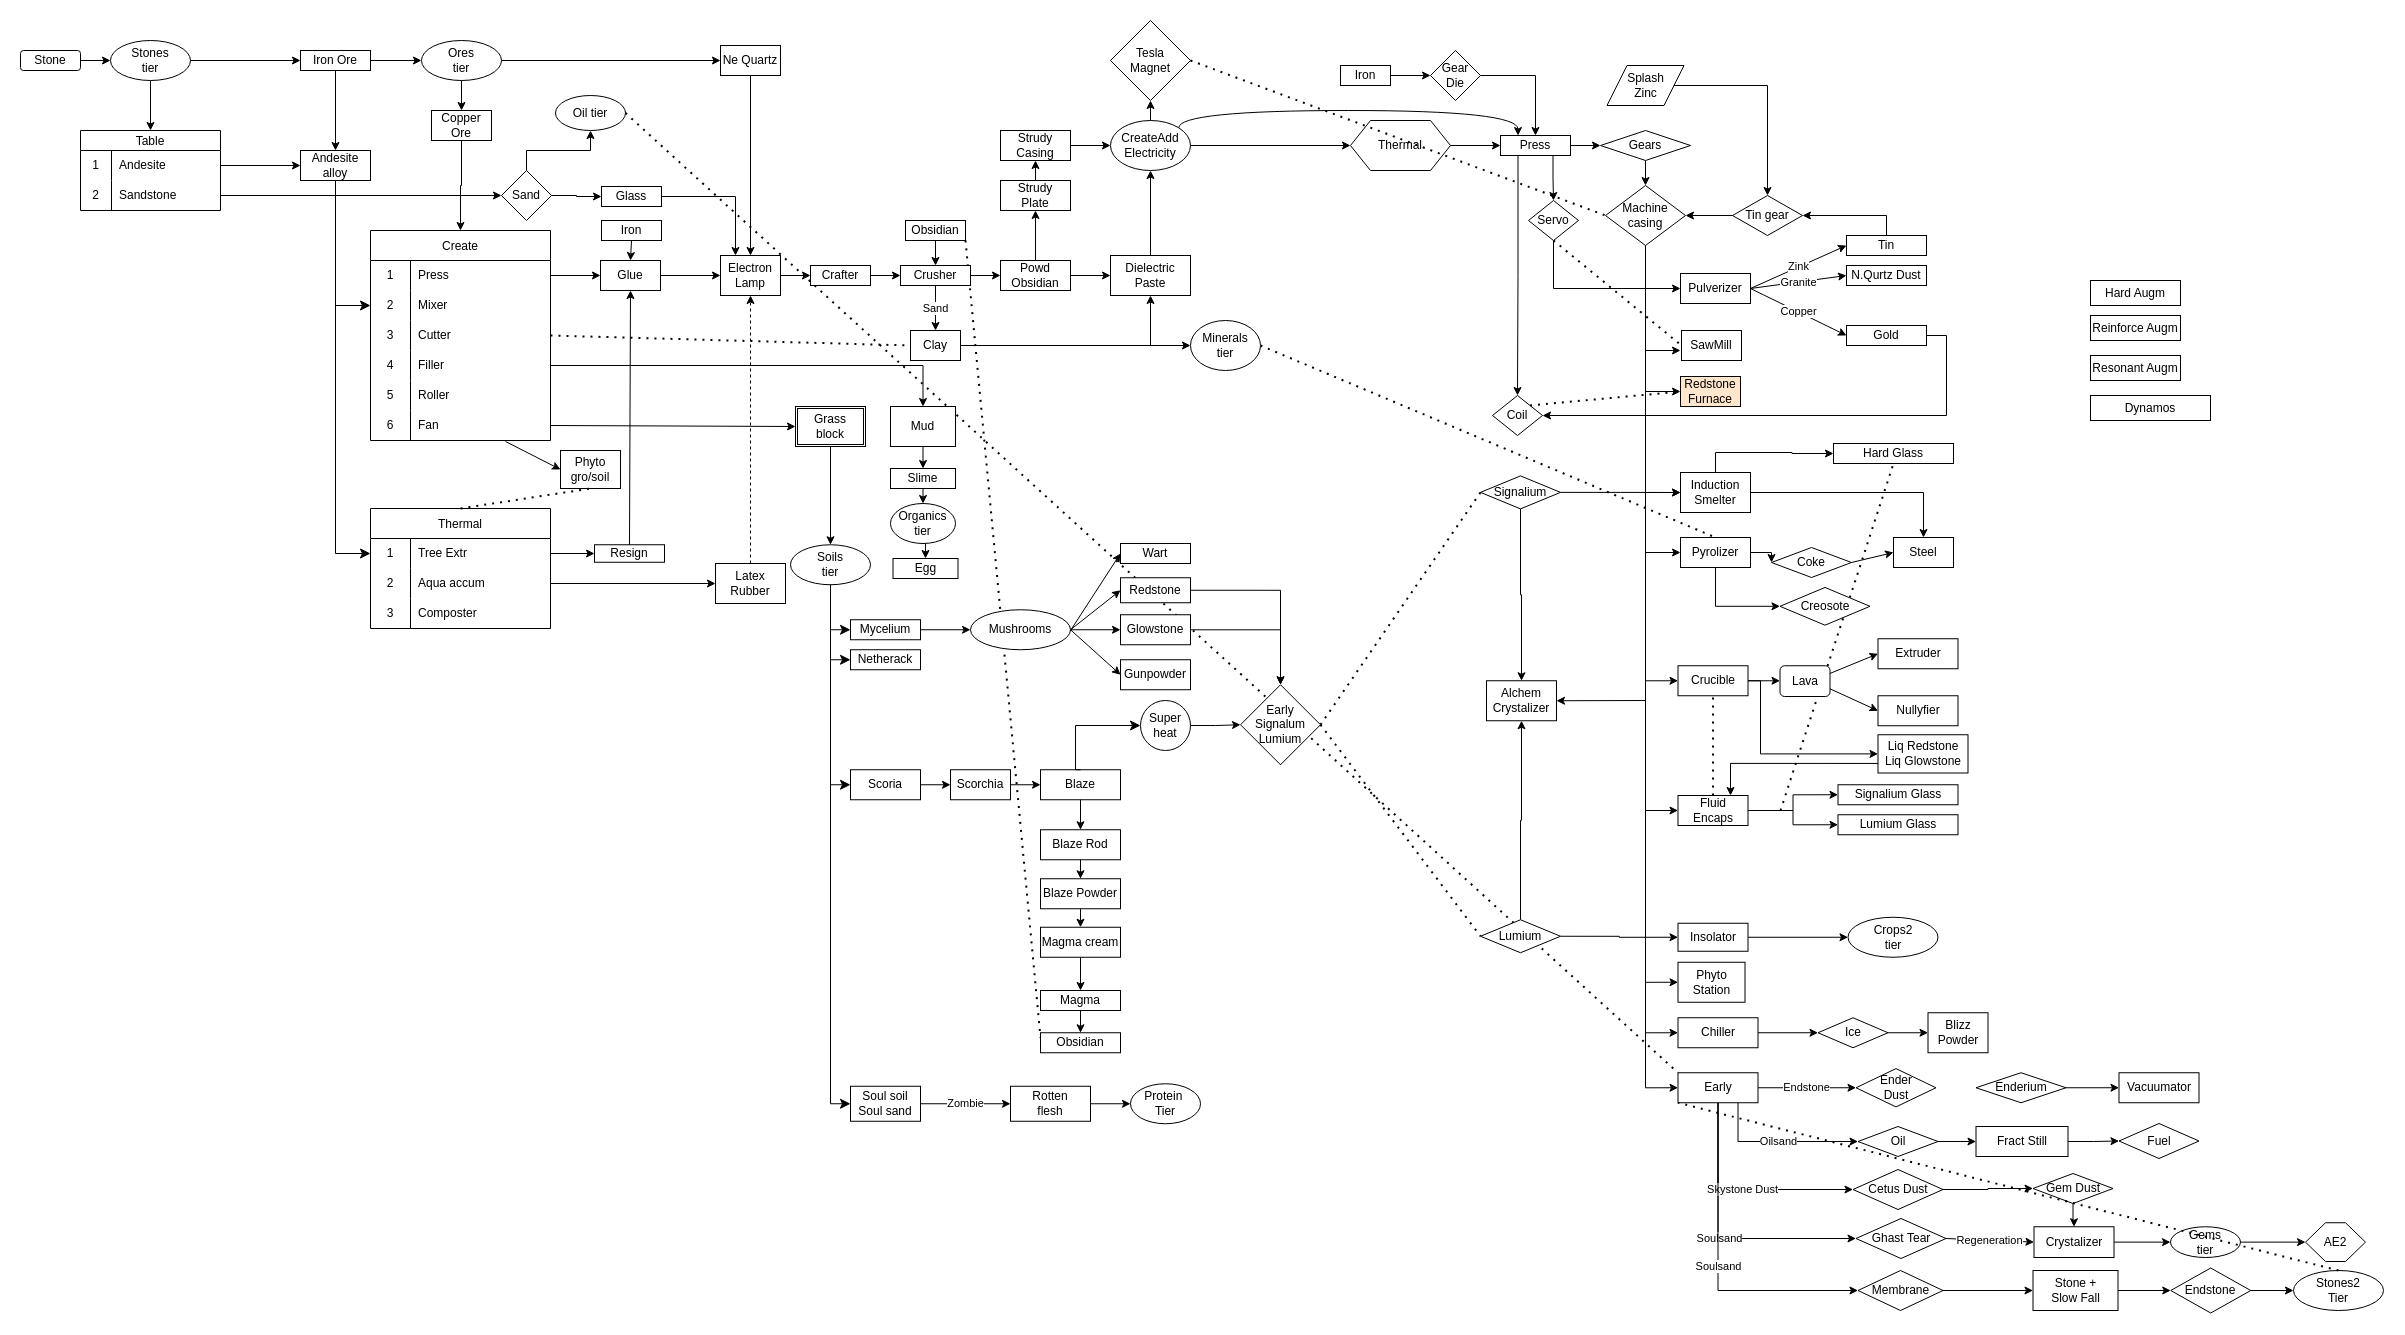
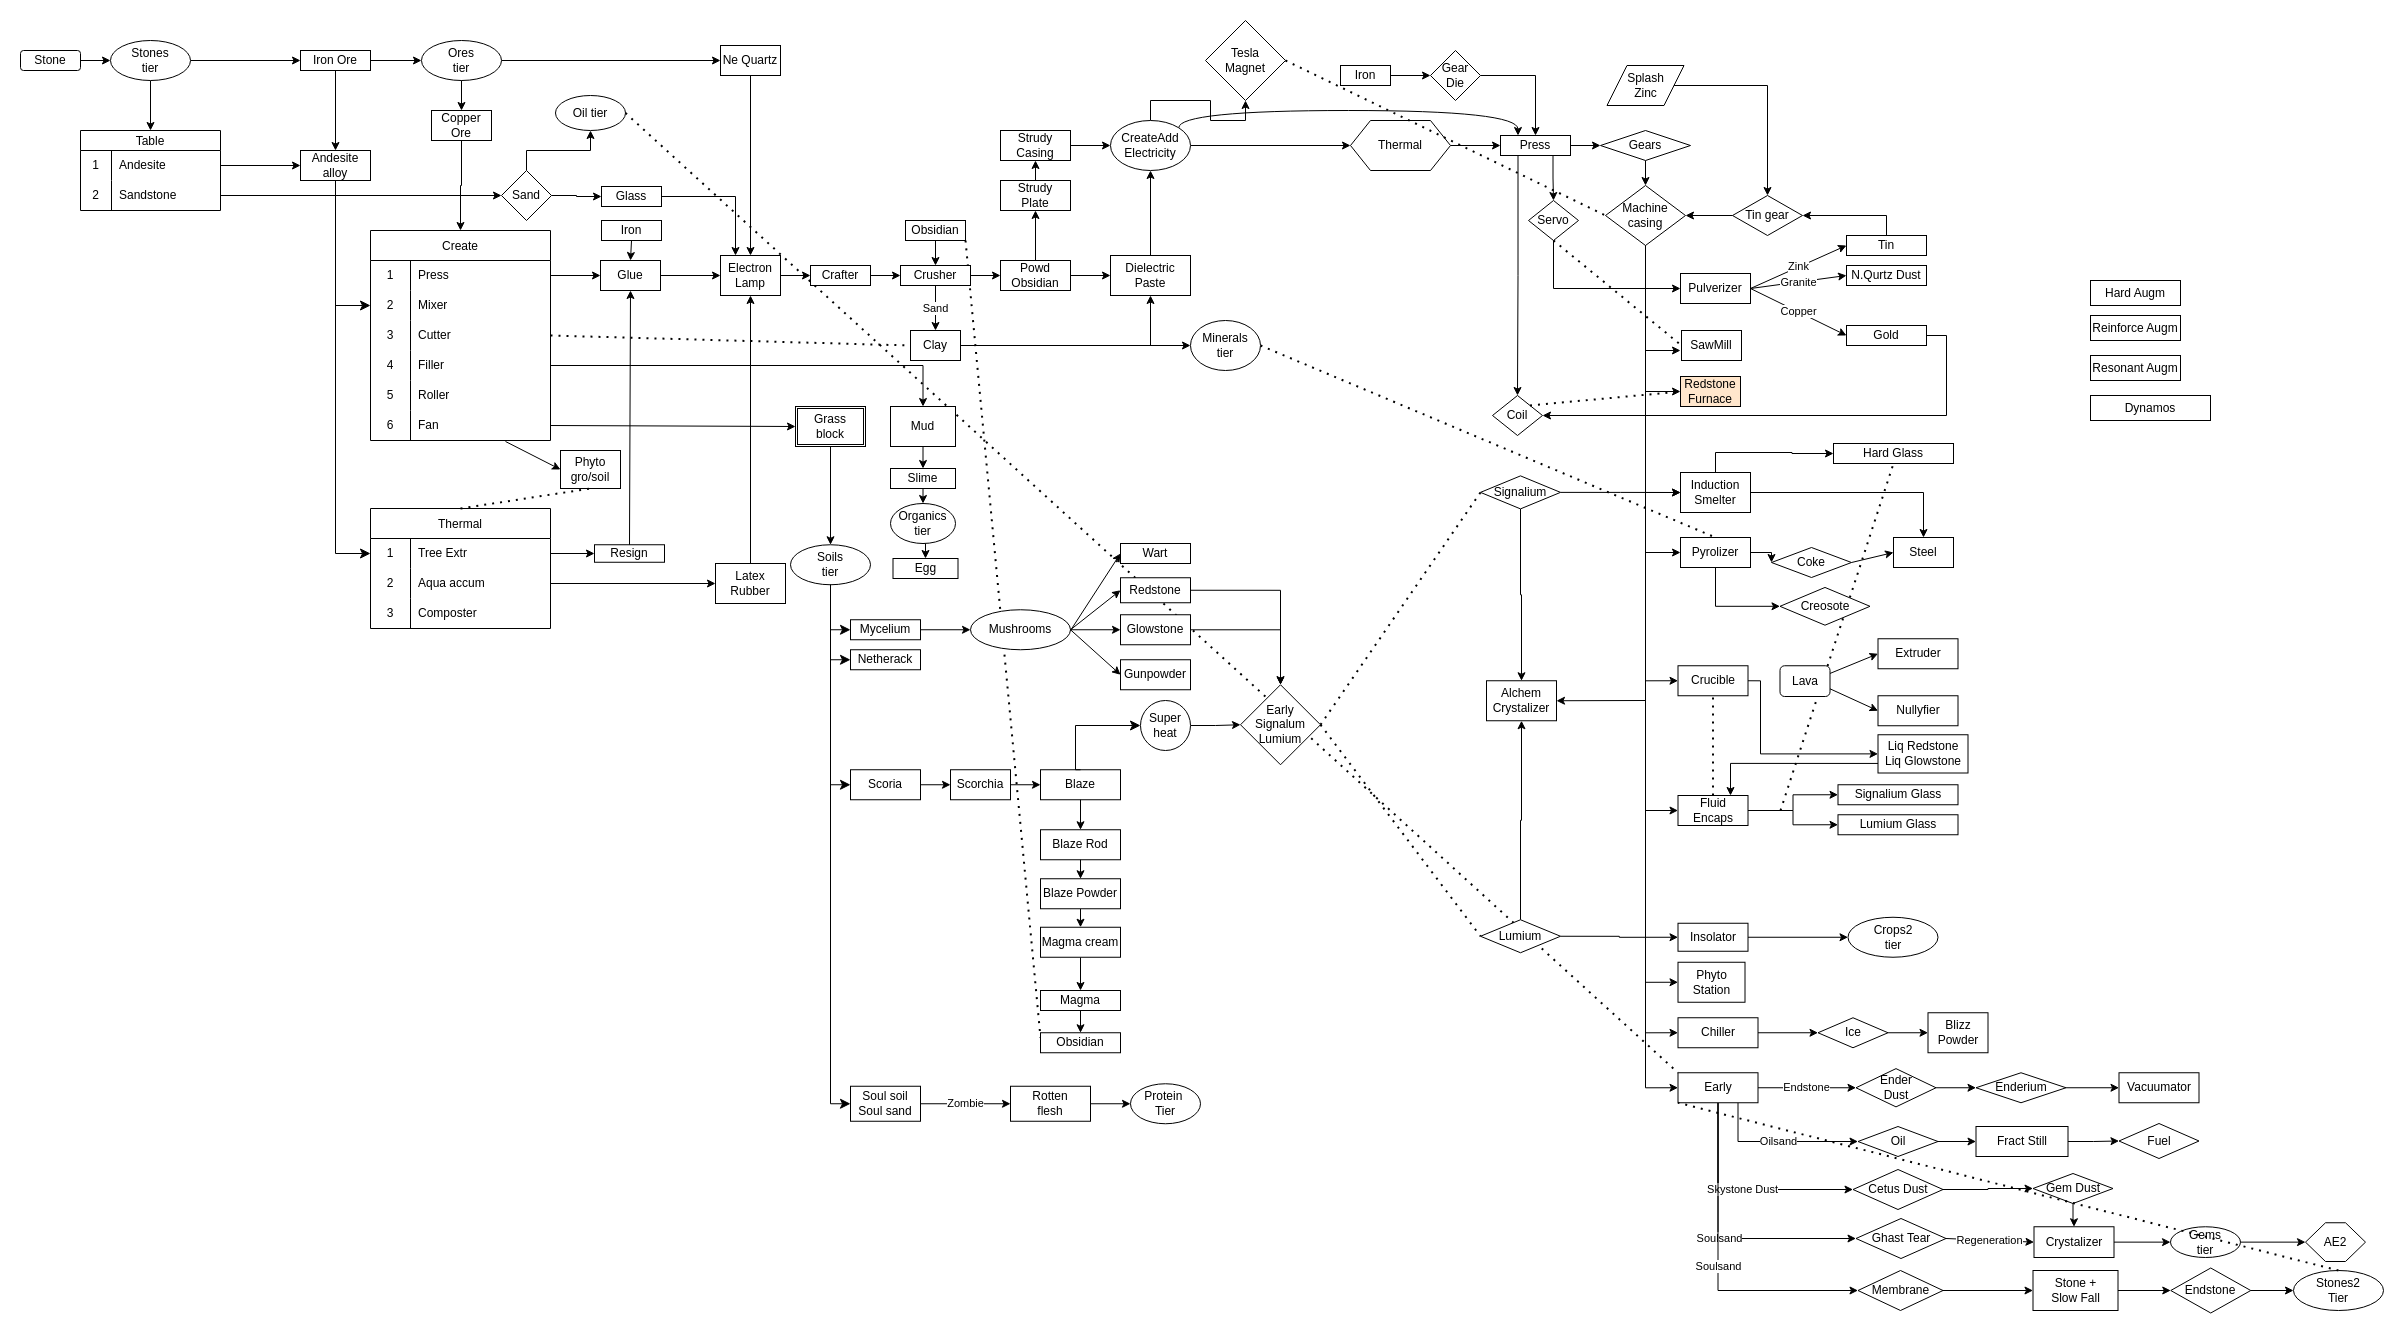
node "Tesla Magnet": moved (1151, 61) -> (1246, 61)
edge "Latex Rubber" -> "Electron Lamp": style dashed -> solid
edge "Crucible" -> "Lava": removed
edge "Ender Dust" -> "Enderium": added
